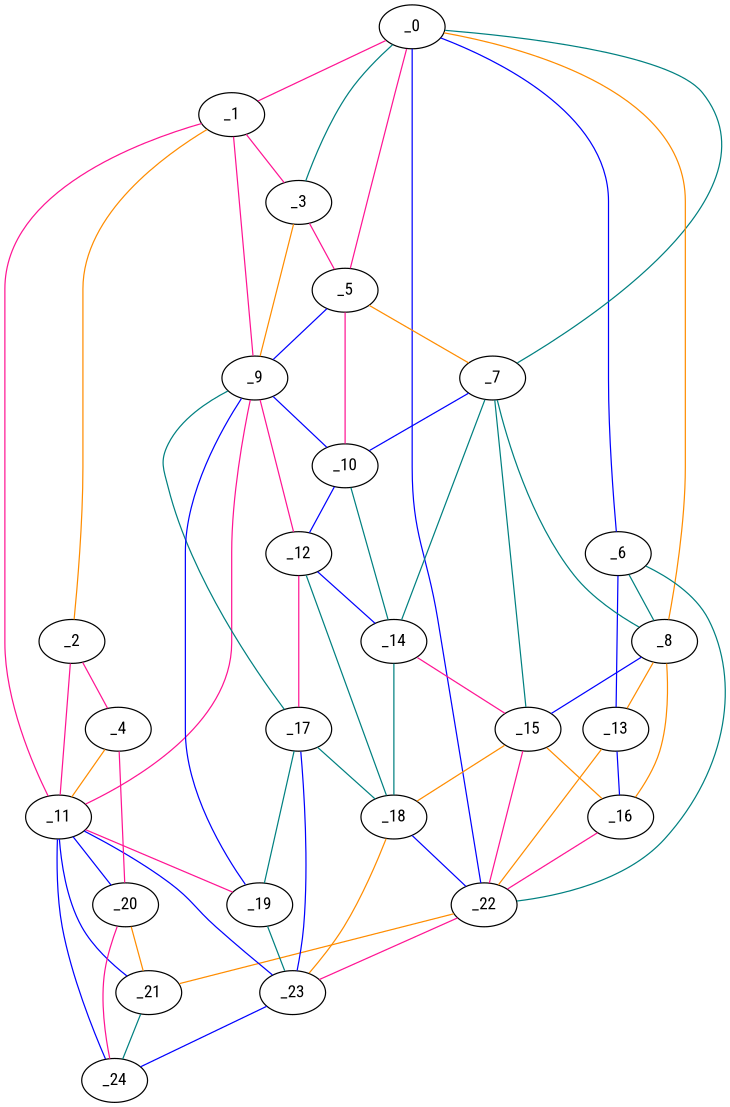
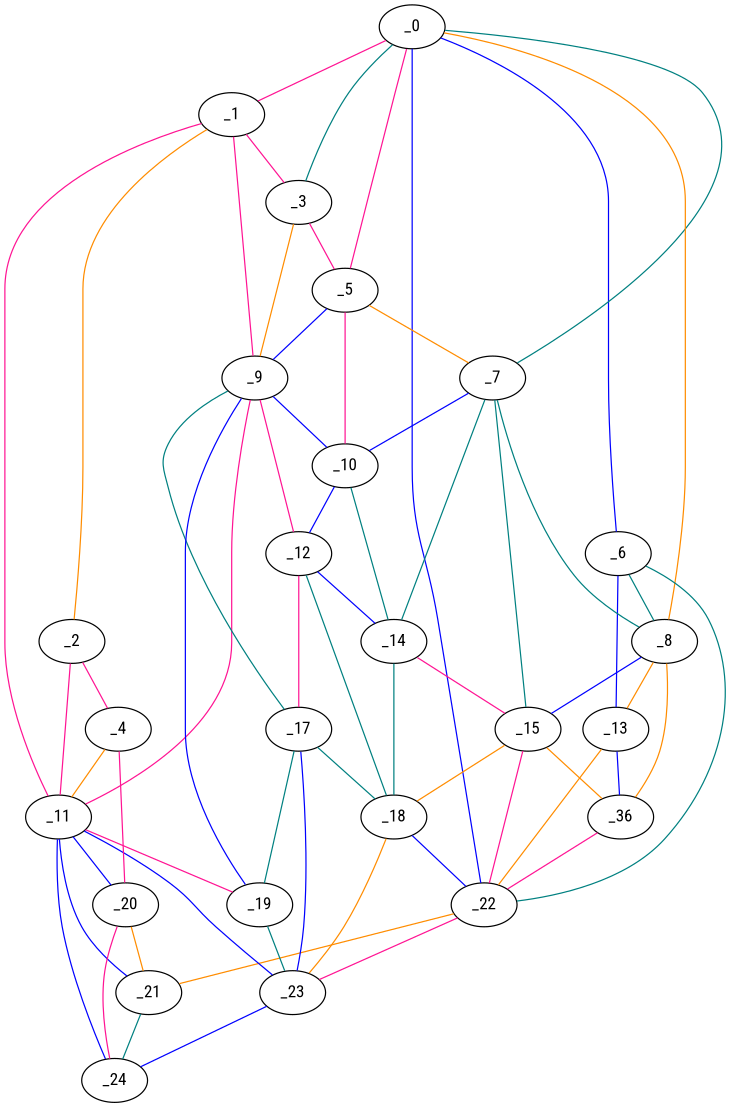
node "_16": label "_16" -> "_36"
